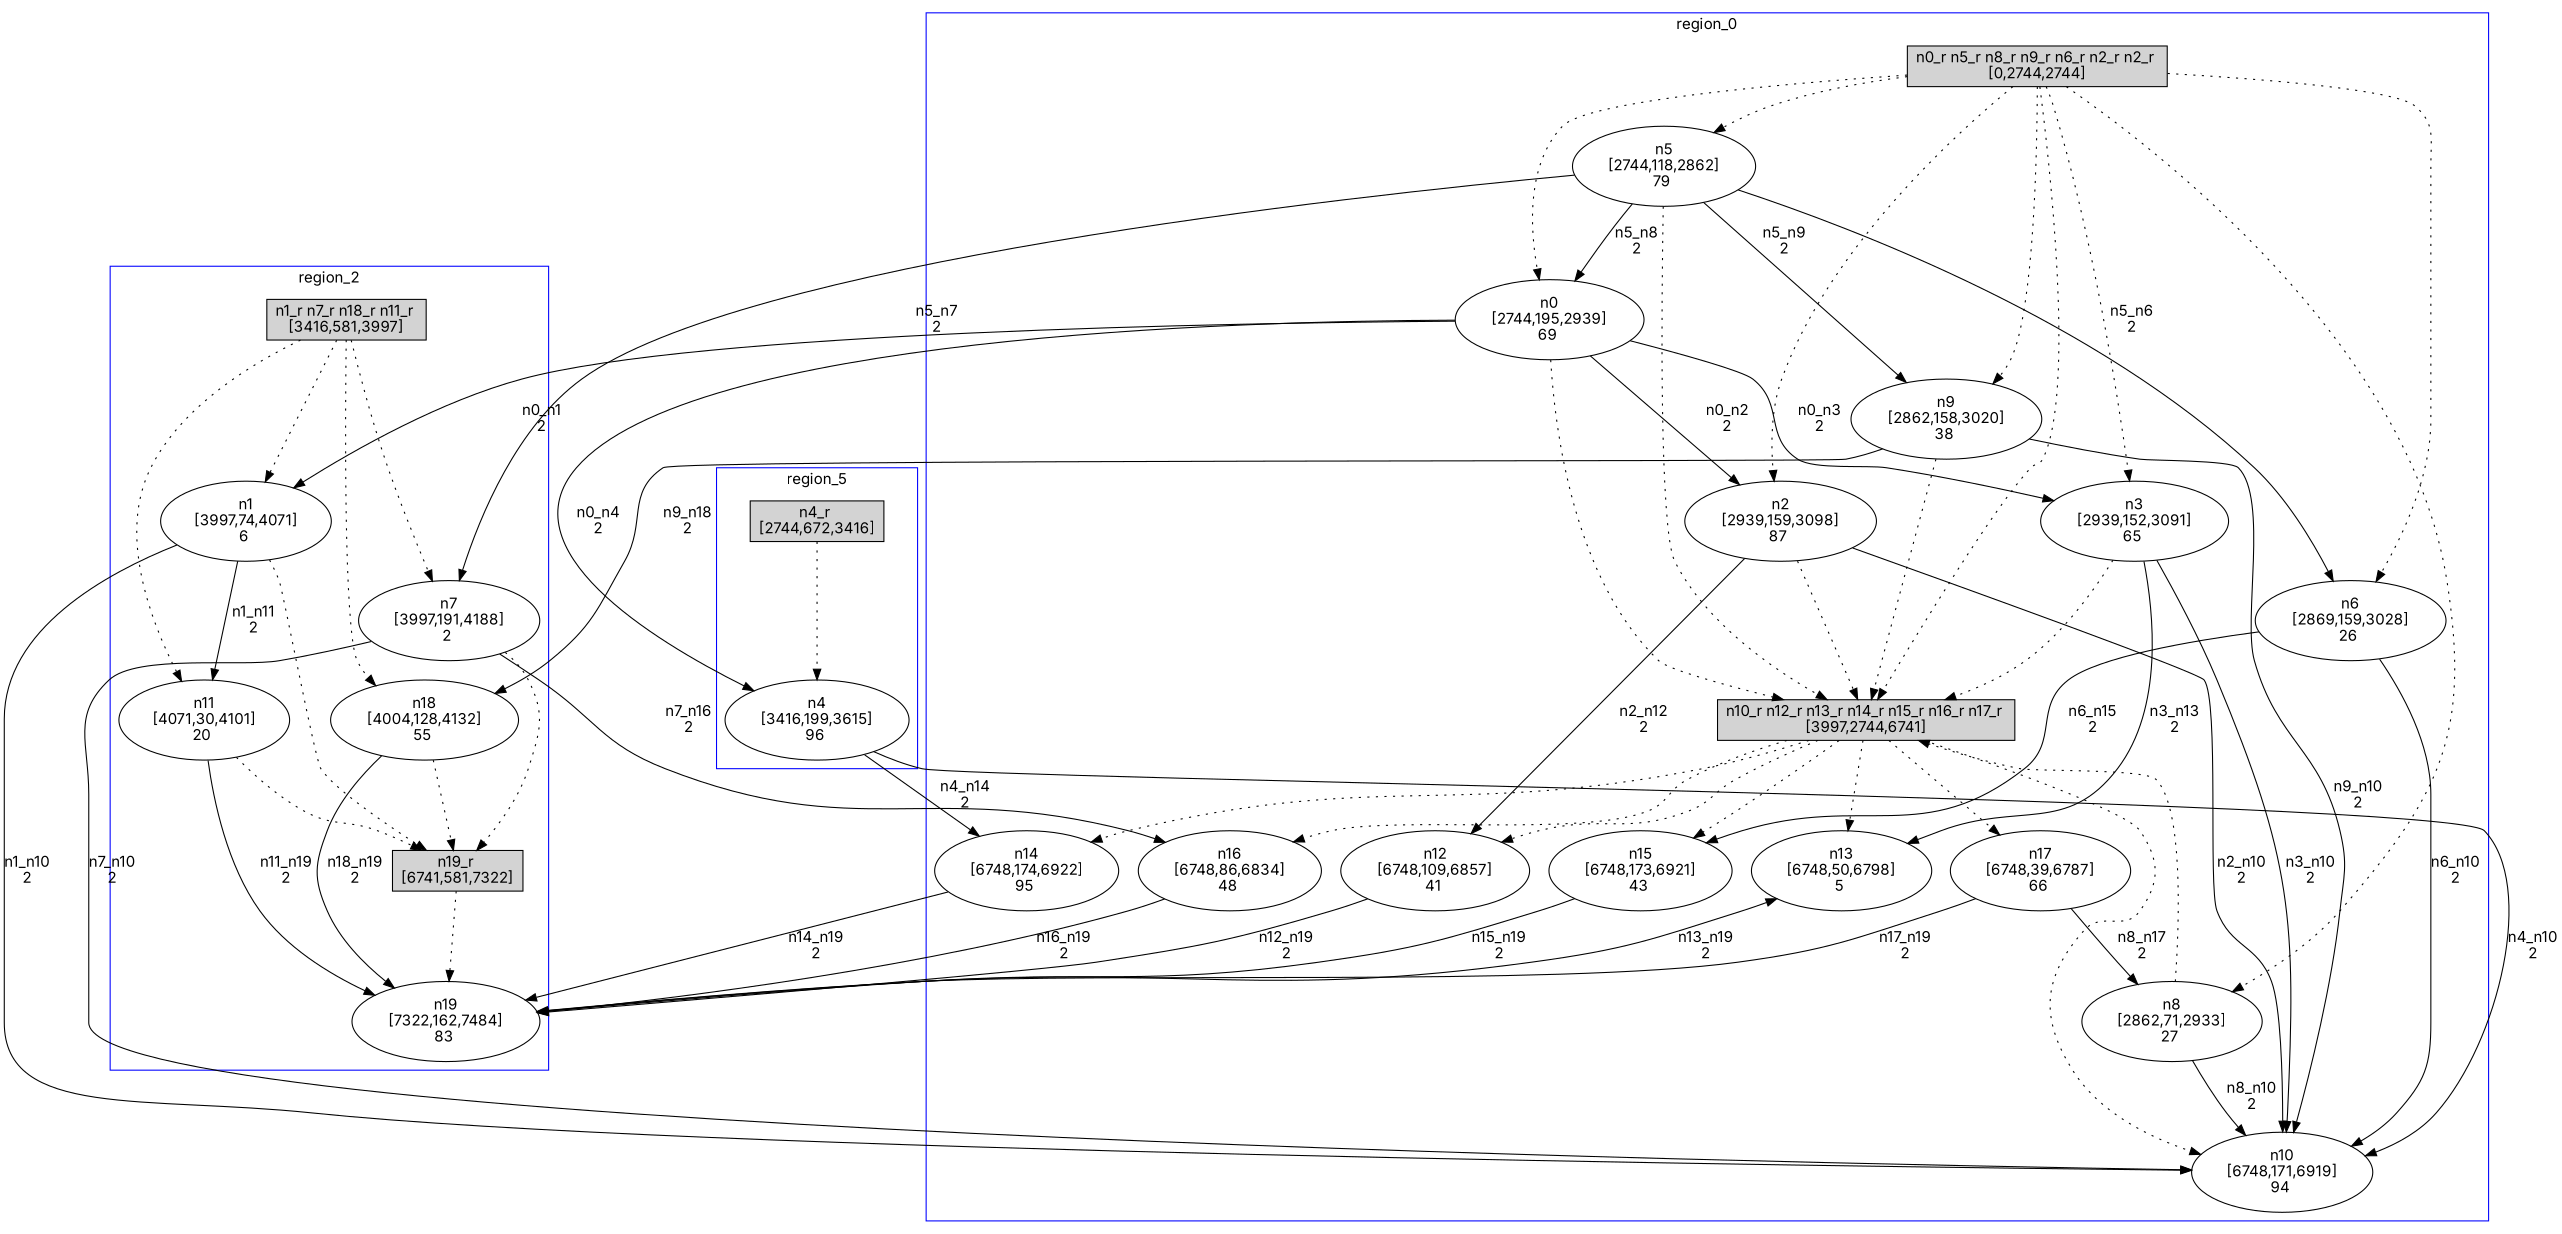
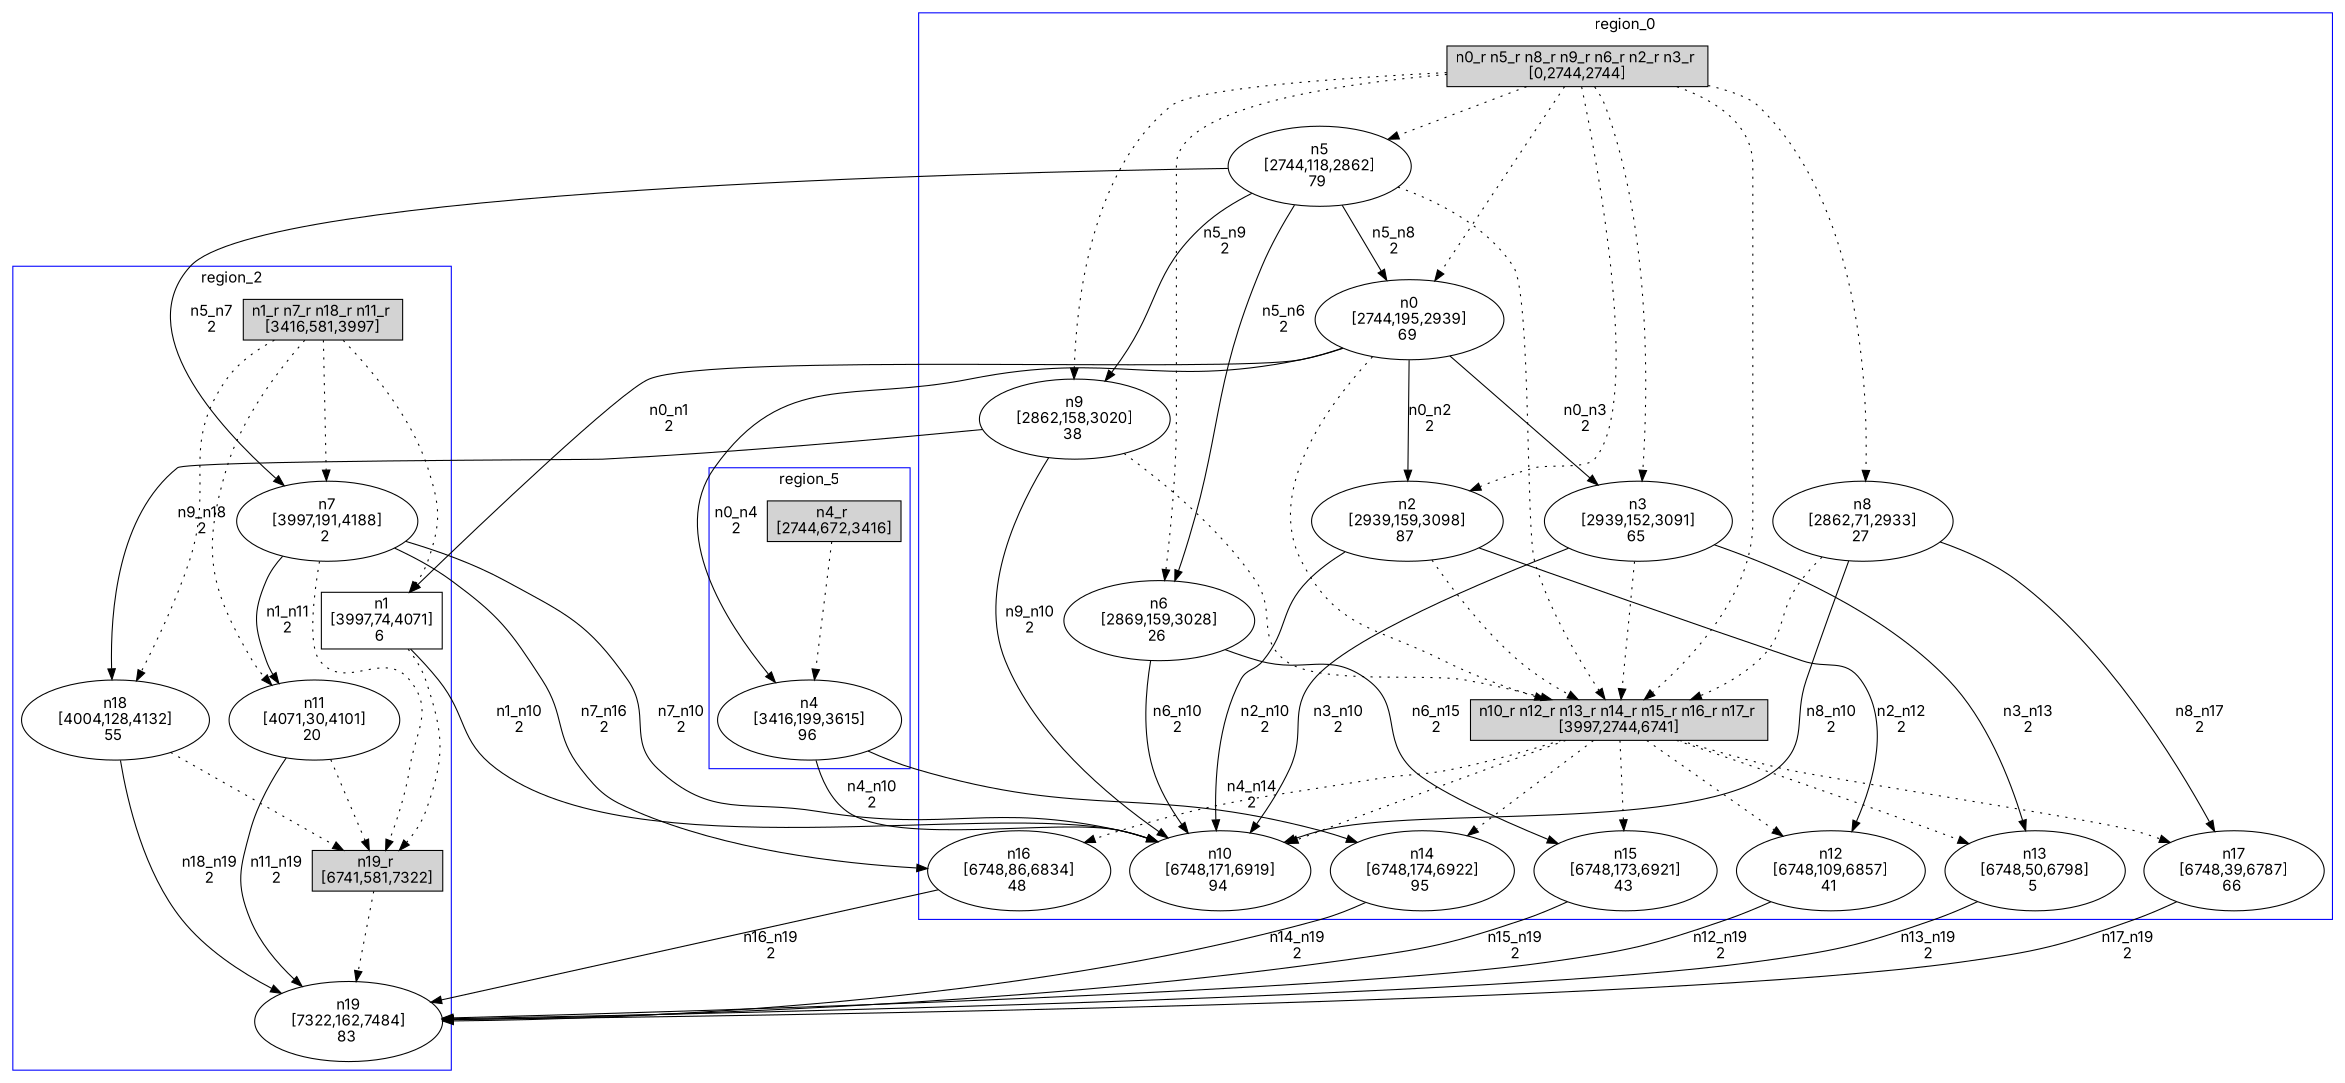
node "n0_r n5_r n8_r n9_r n6_r n2_r n2_r [0,2744,2744]": label "n0_r n5_r n8_r n9_r n6_r n2_r n2_r [0,2744,2744]" -> "n0_r n5_r n8_r n9_r n6_r n2_r n3_r [0,2744,2744]"
node "n1 [3997,74,4071] 6": shape ellipse -> box
edge "n1 [3997,74,4071] 6" -> "n11 [4071,30,4101] 20": now "n7 [3997,191,4188] 2" -> "n11 [4071,30,4101] 20"
edge "n17 [6748,39,6787] 66" -> "n8 [2862,71,2933] 27": reversed
edge "n19 [7322,162,7484] 83" -> "n13 [6748,50,6798] 5": reversed
